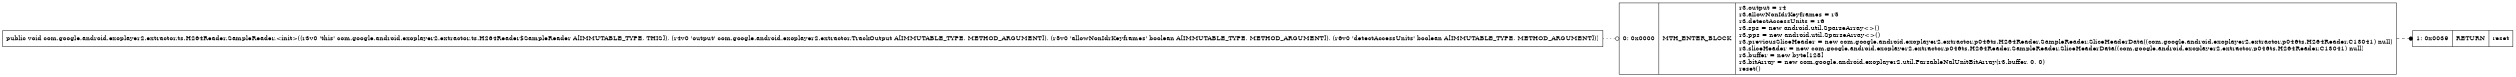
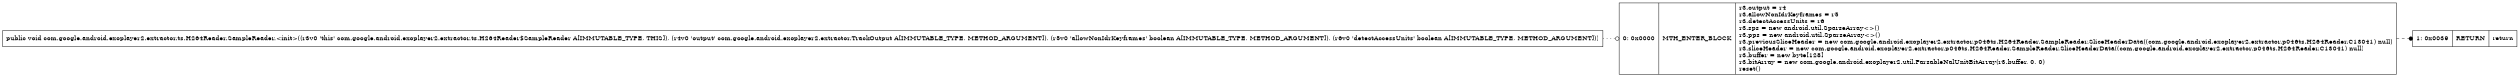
node "1: 0x0039": text "reset" -> "return"
